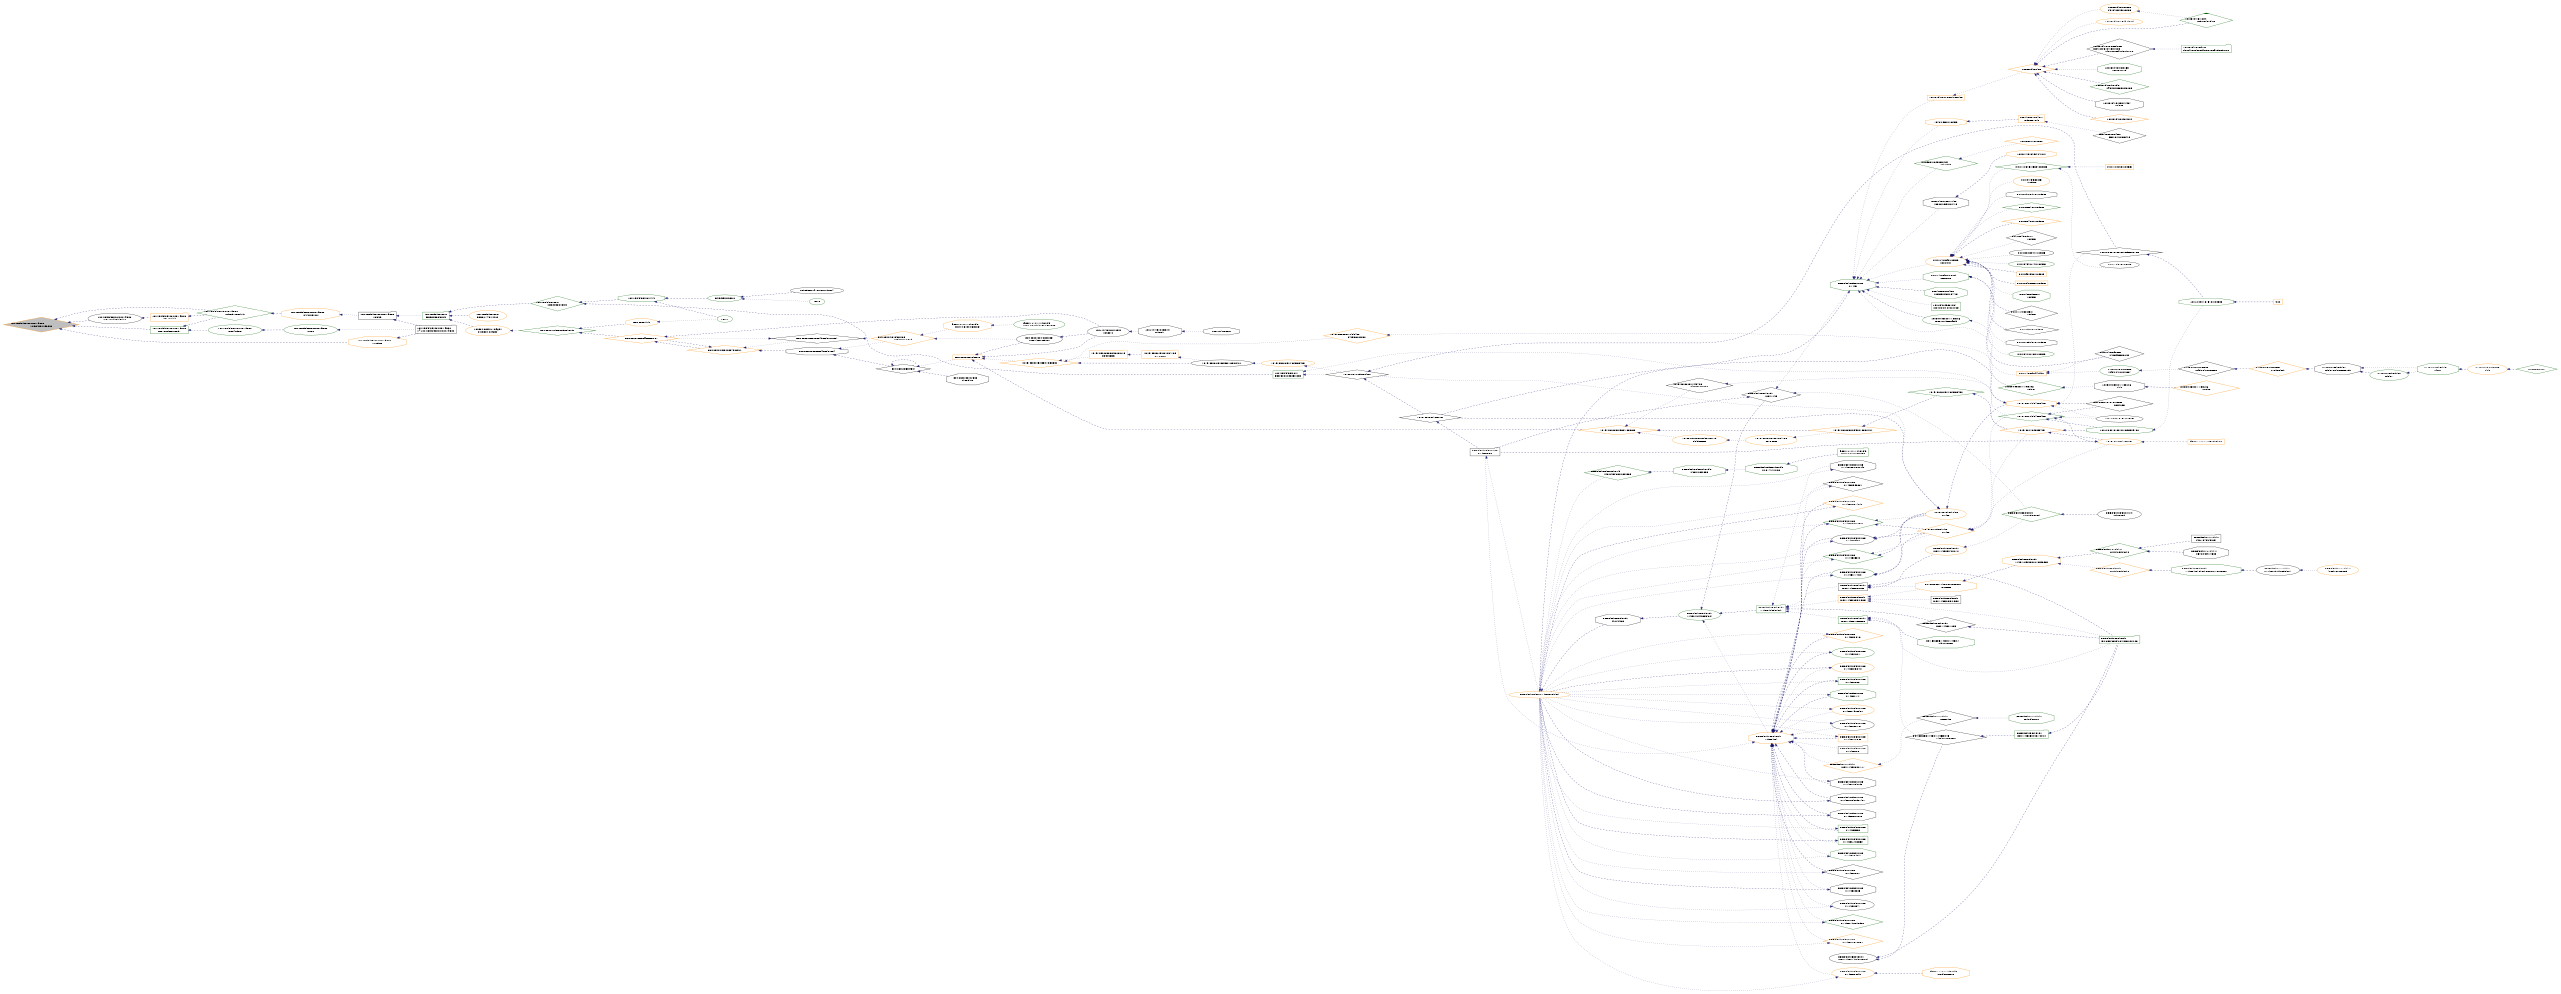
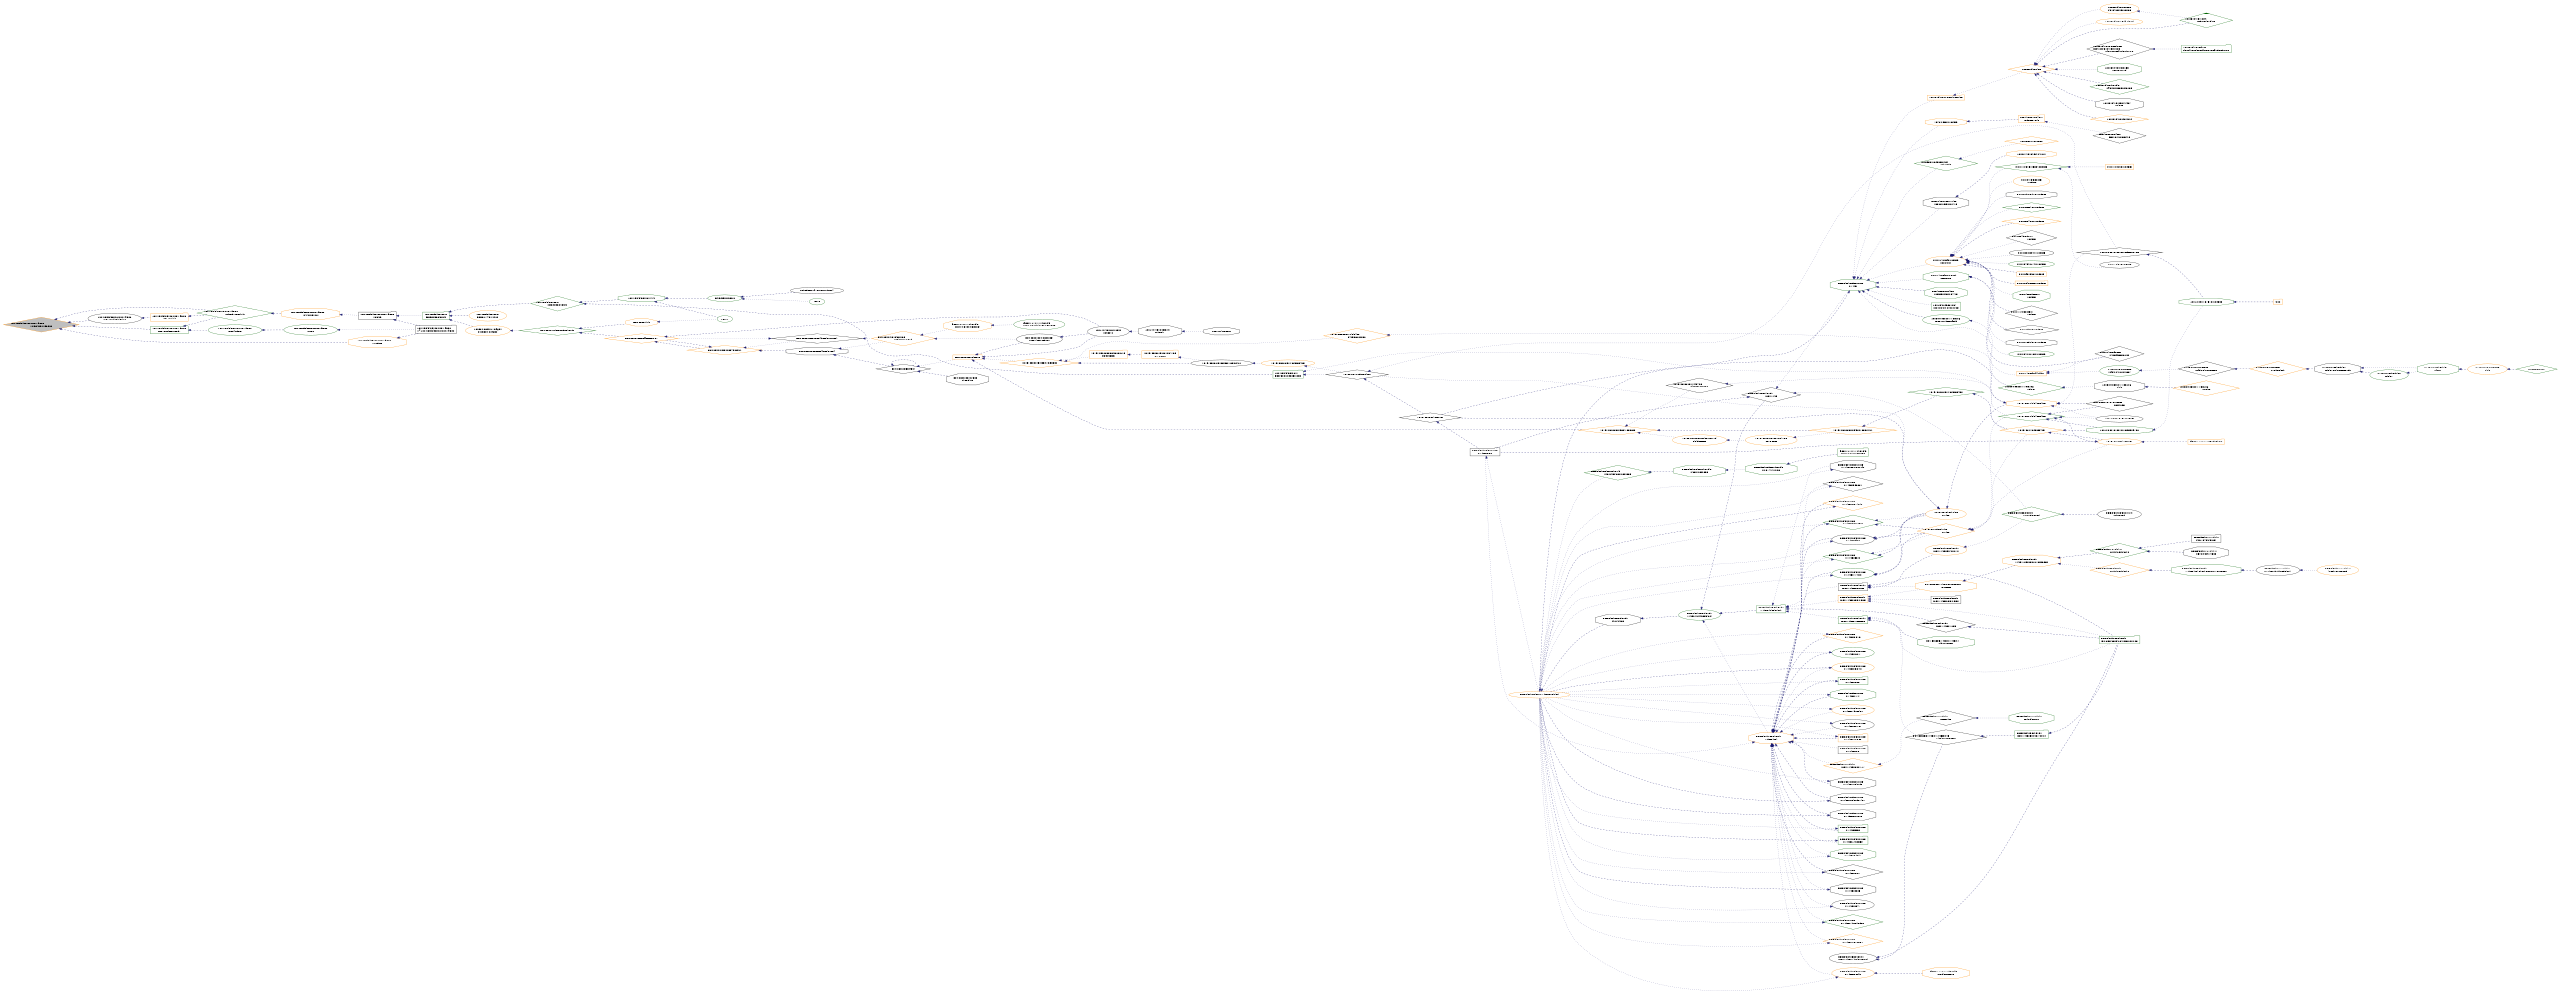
edge "AP_AHRS_NavEKF::update_EKF3" -> "NavEKF3::UpdateFilter": style dashed -> dotted
